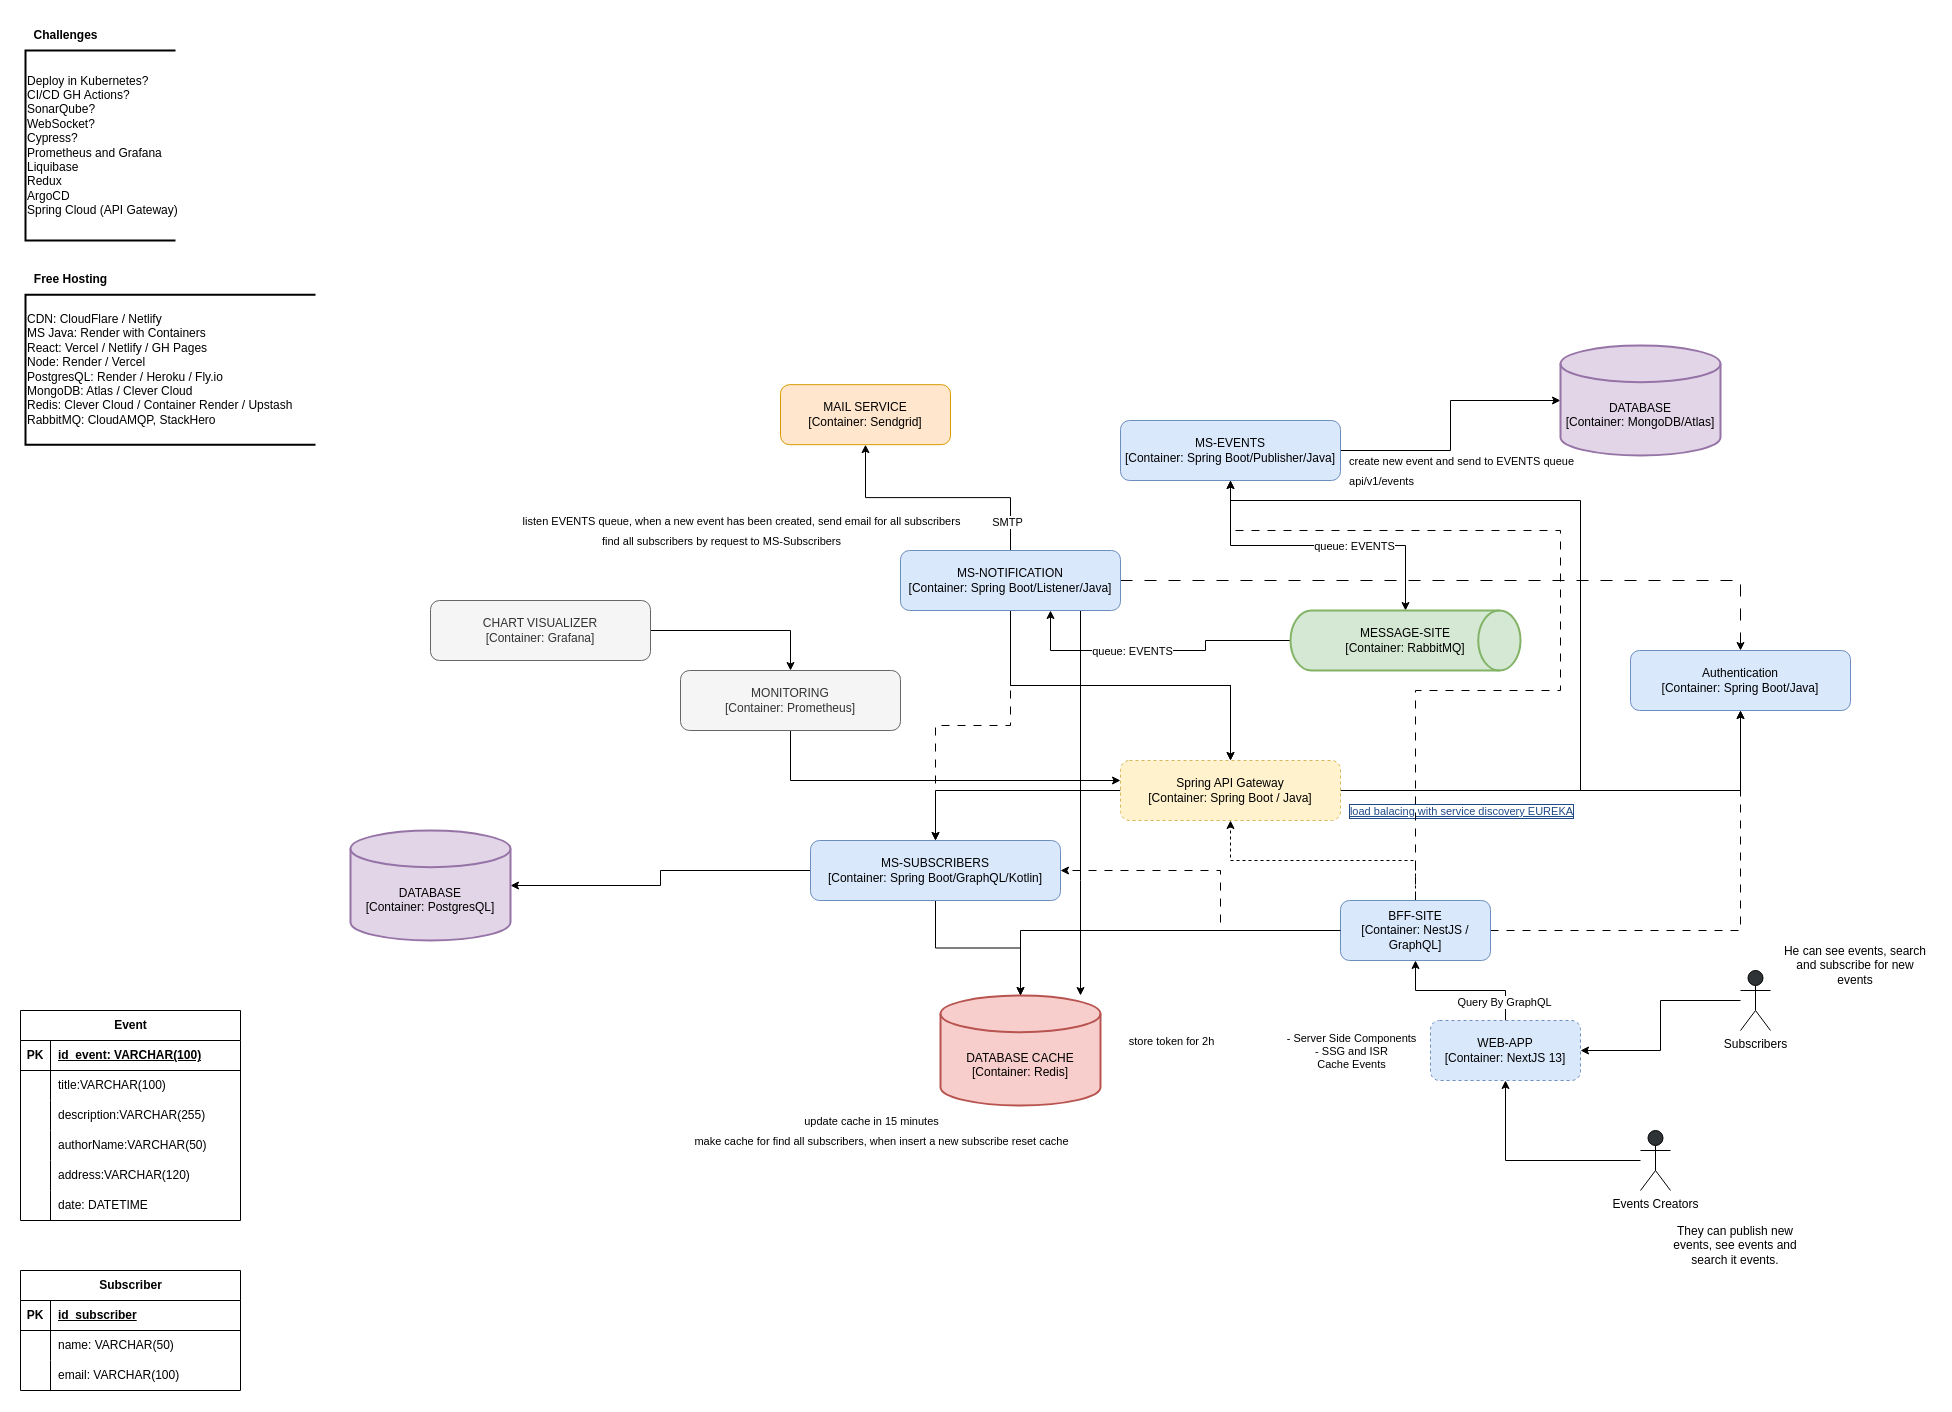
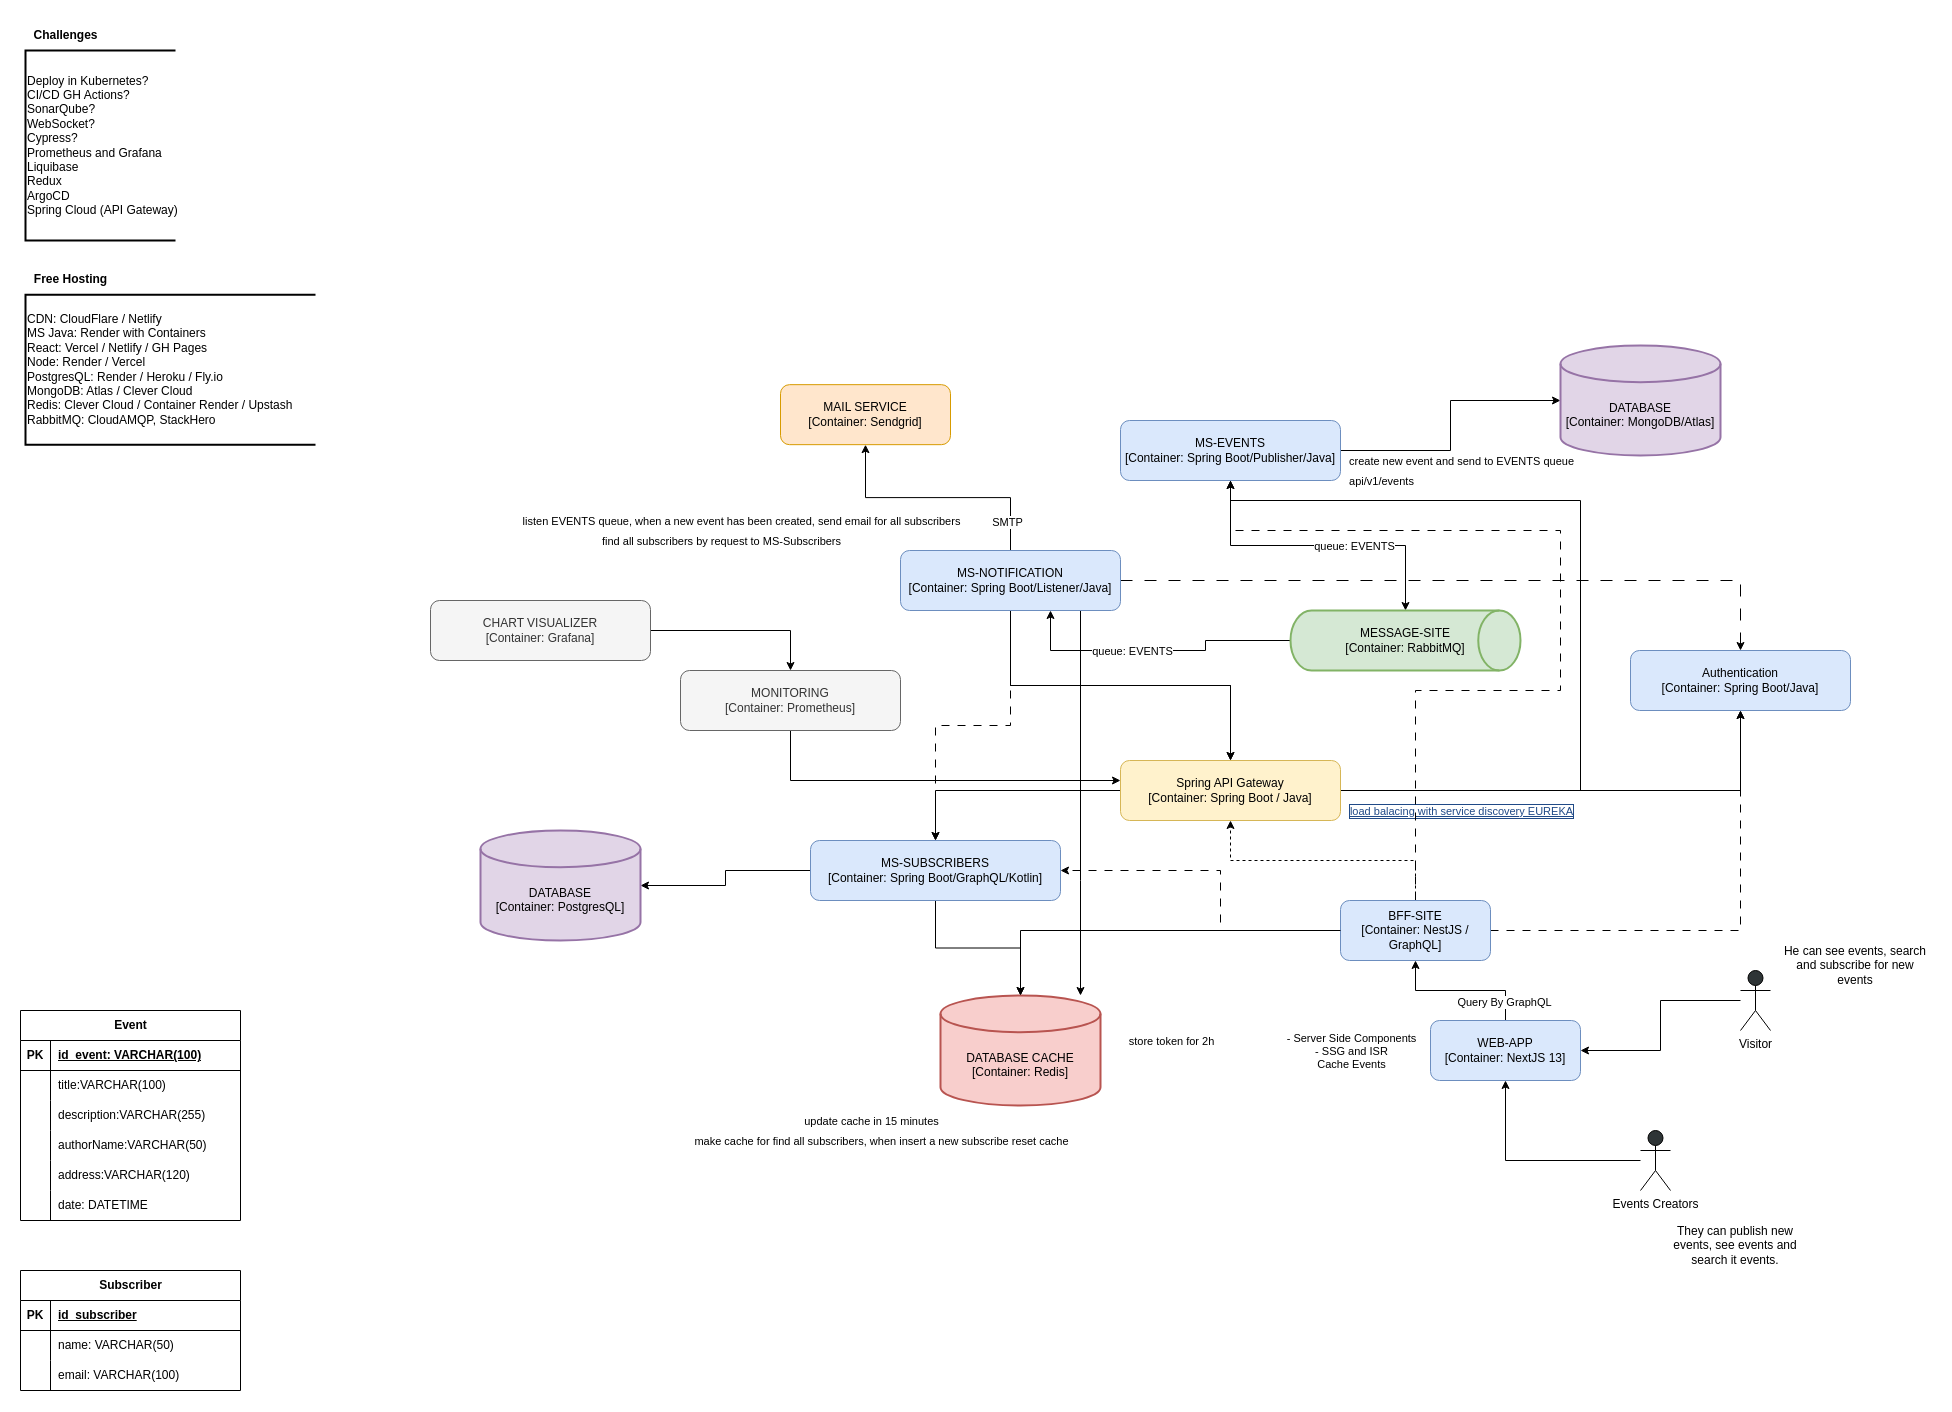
node "Spring API Gateway [Container: Spring Boot / Java]": style dashed -> solid
node "DATABASE [Container: PostgresQL]": moved (431, 886) -> (561, 886)
node "Subscribers": label "Subscribers" -> "Visitor"
node "WEB-APP [Container: NextJS 13]": style dashed -> solid
